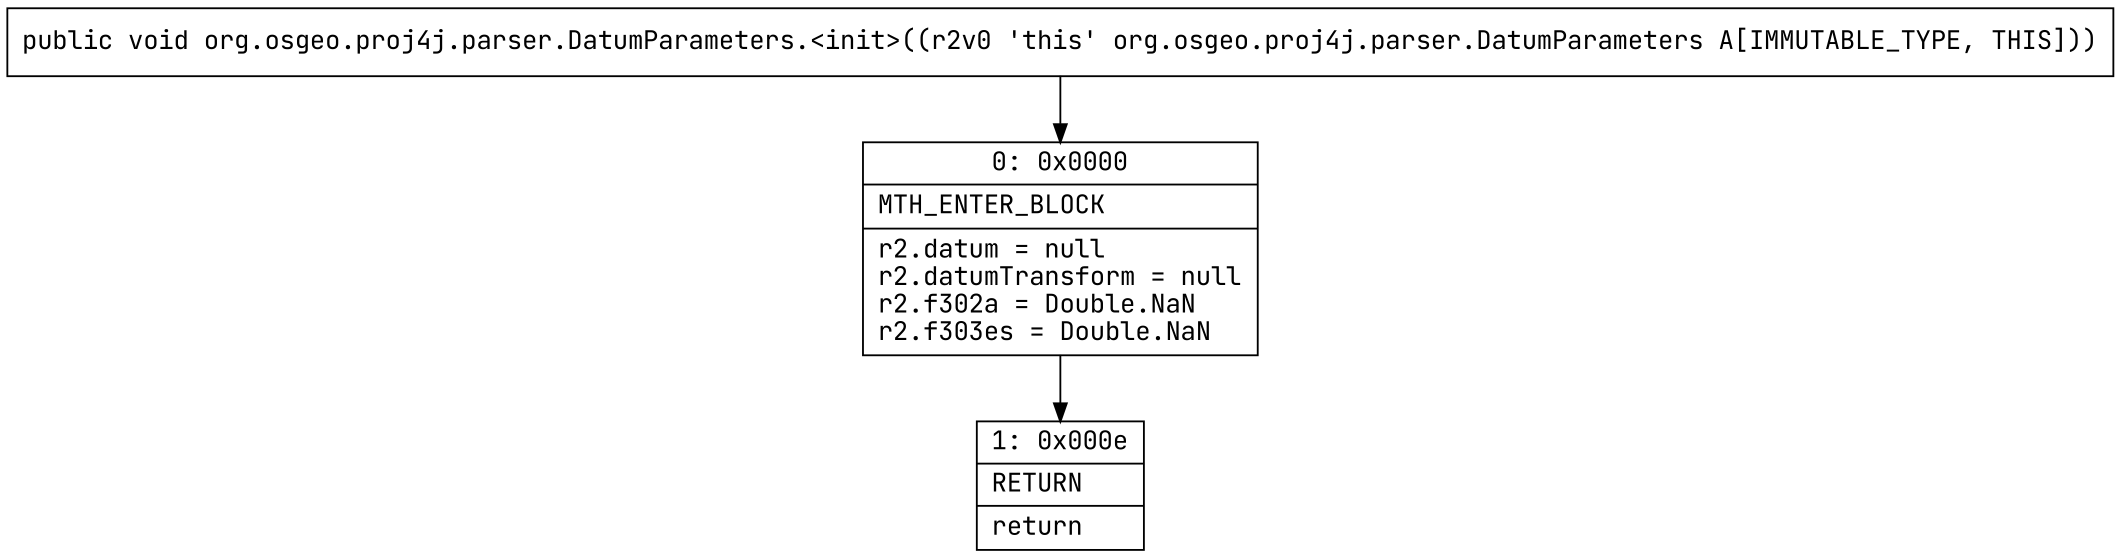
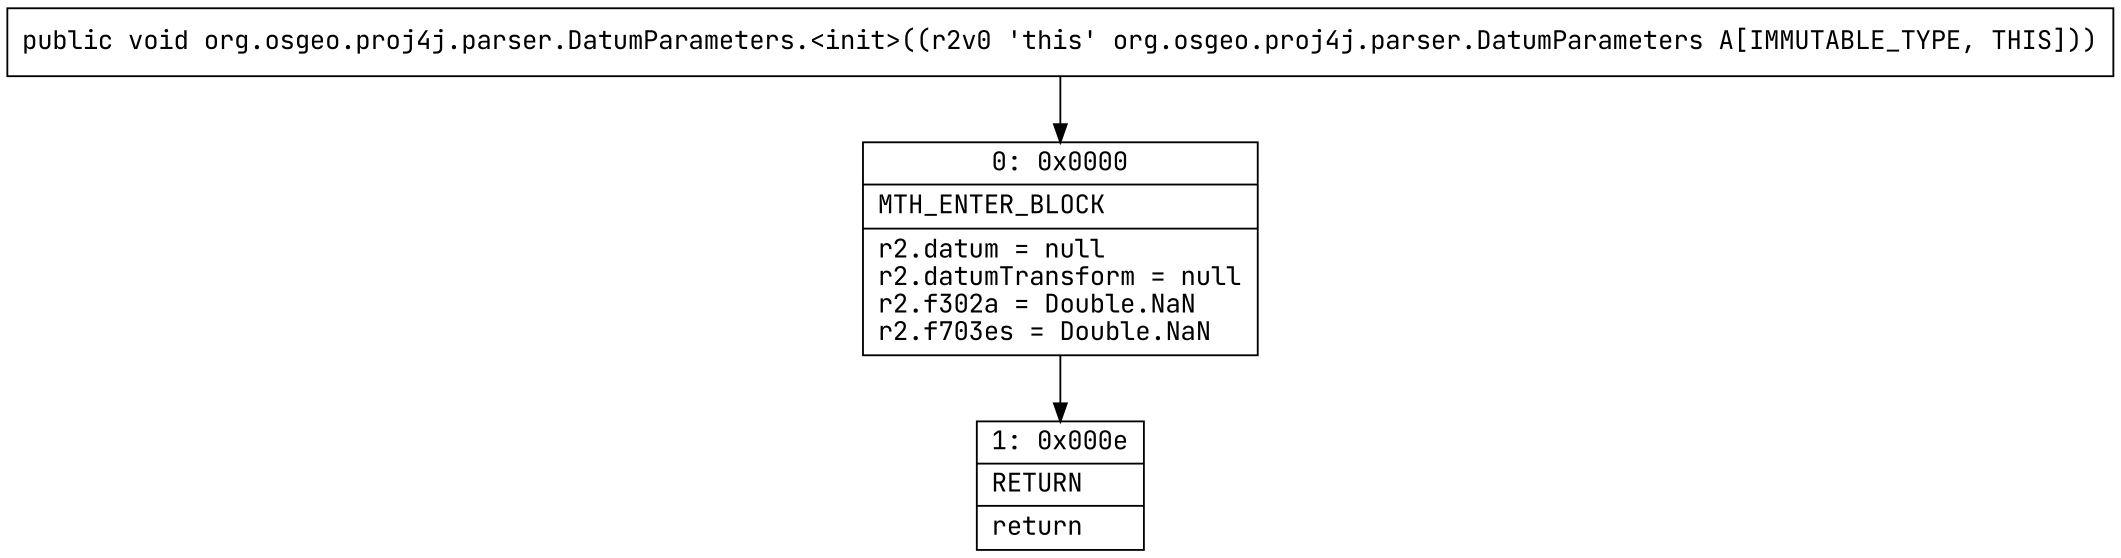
node "0: 0x0000": text "r2.f303es = Double.NaN" -> "r2.f703es = Double.NaN"
